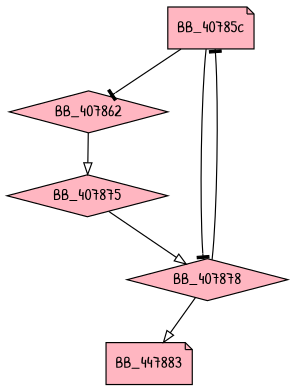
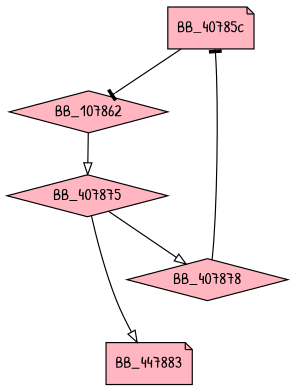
node "BB_407862": label "BB_407862" -> "BB_107862"
edge "BB_40785c" -> "BB_407878": removed
edge "BB_407878" -> "BB_447883": now "BB_407875" -> "BB_447883"
